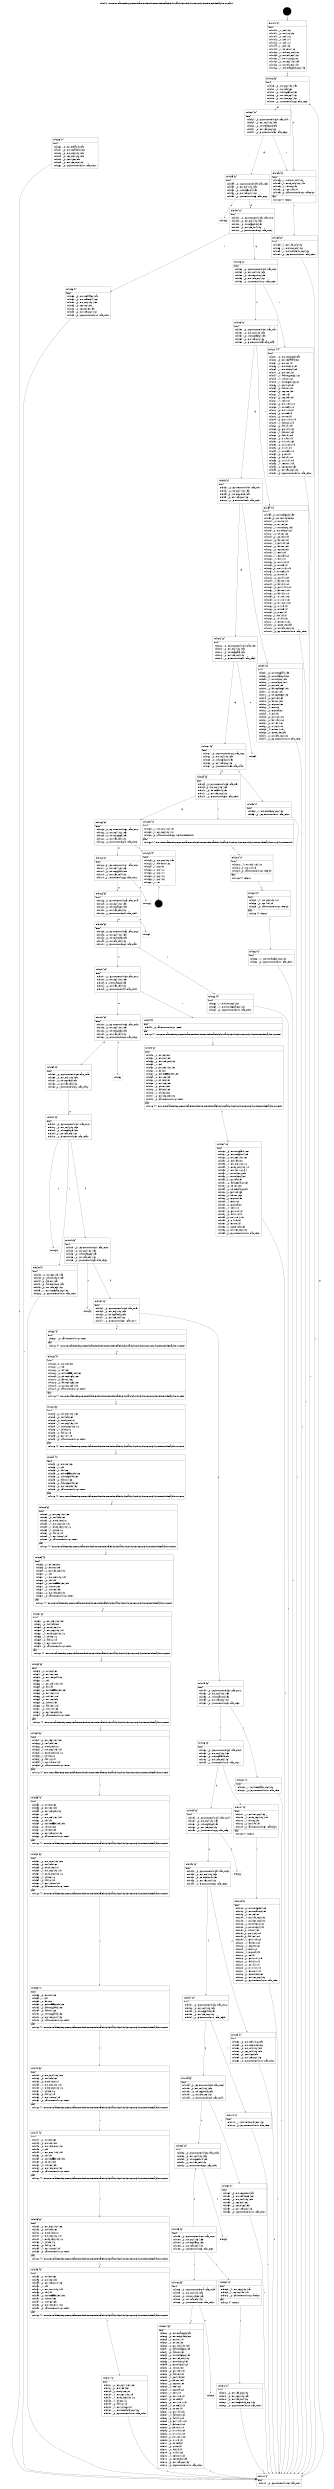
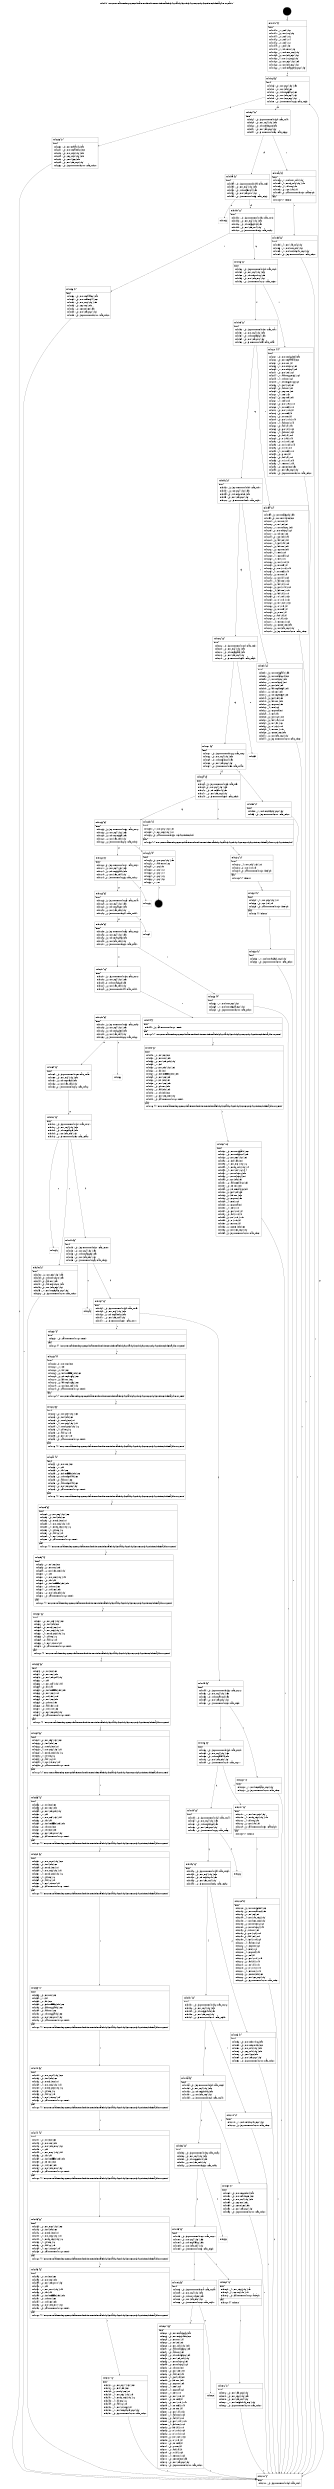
edge "0x401b6d [23]" -> "0x401ea8 [23]": now "0x401b6d [23]" -> "0x40223c [27]"
edge "0x401cb7 [25]" -> "0x401cd0 [25]": removed, label "10"
edge "0x401dfc [25]" -> "0x401de3 [25]": reversed
